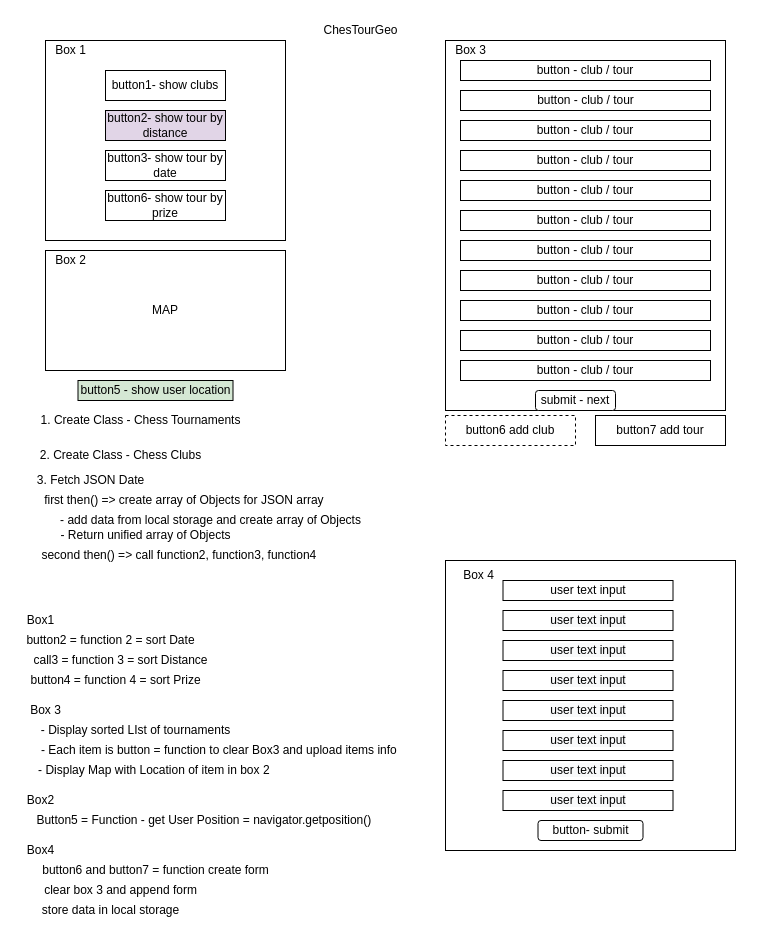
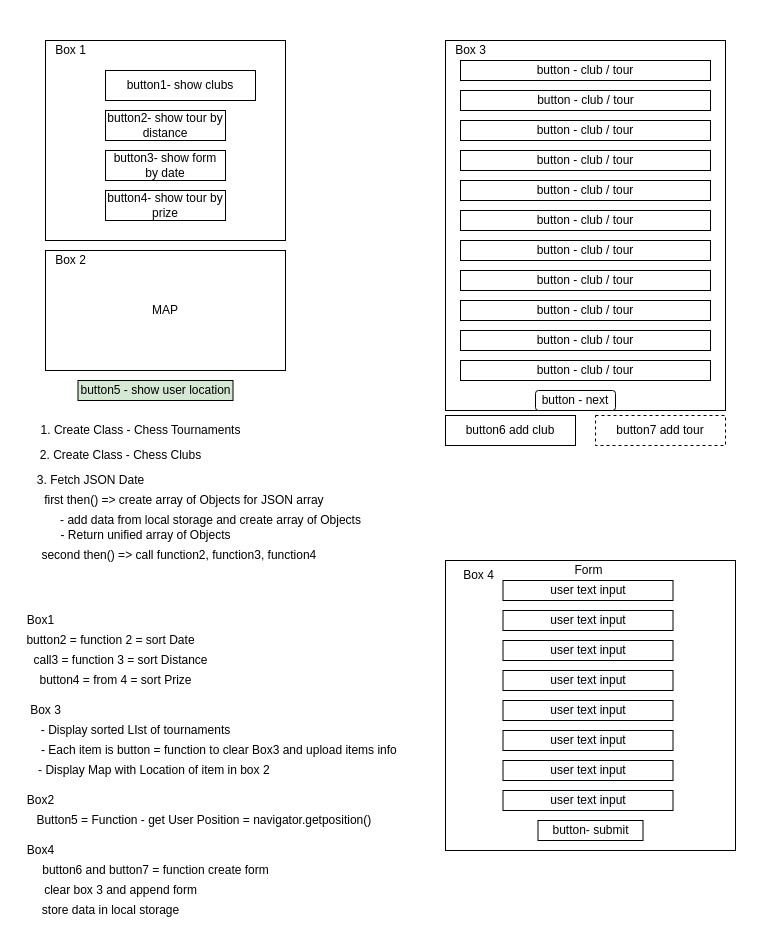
node "ChesTourGeo": removed
node "button1- show clubs": size 120x30 -> 150x30
node "button2- show tour by distance": fillcolor #e1d5e7 -> #ffffff
node "button3- show tour by date": label "button3- show tour by date" -> "button3- show form by date"
node "button6- show tour by prize": label "button6- show tour by prize" -> "button4- show tour by prize"
node "submit - next": label "submit - next" -> "button - next"
node "1. Create Class - Chess Tournaments": moved (141, 421) -> (141, 431)
node "button6 add club": style dashed -> solid
node "button7 add tour": style solid -> dashed
node "Form": added
node "button4 = function 4 = sort Prize": label "button4 = function 4 = sort Prize" -> "button4 = from 4 = sort Prize"
node "button- submit": shape rounded rectangle -> rectangle
